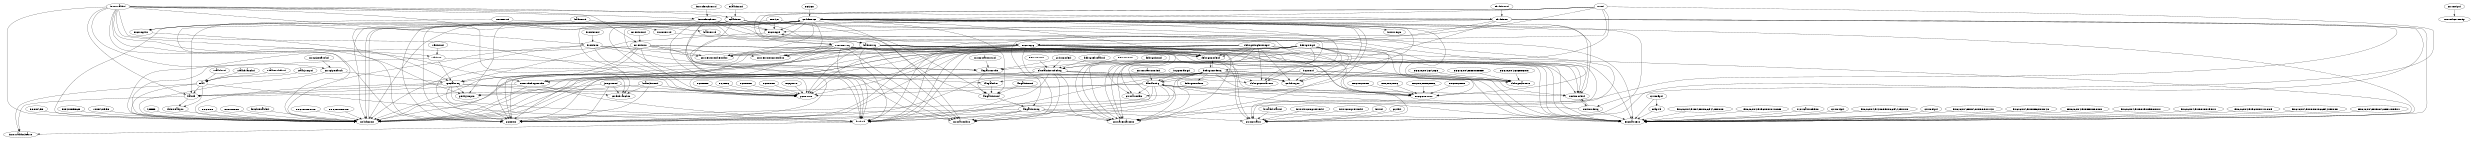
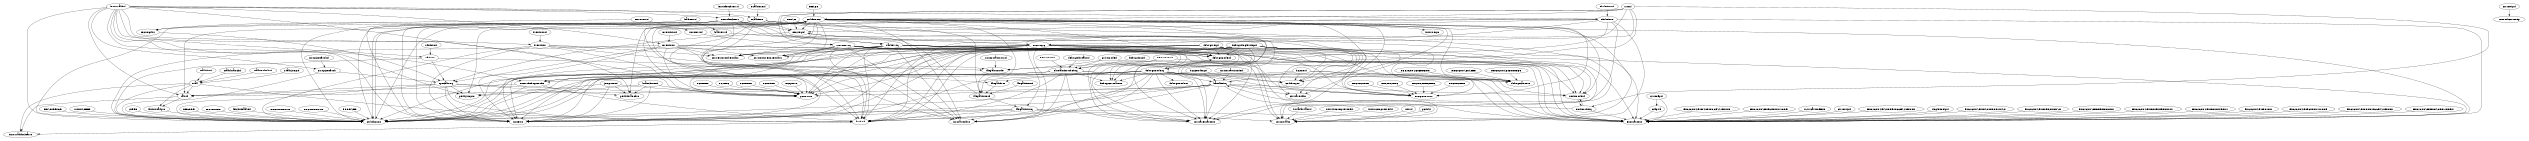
node "csr_meip_i": label "csr_meip_i" -> "single_meip_i"
node "EXC_CAUSE_IRQ_NM": added
